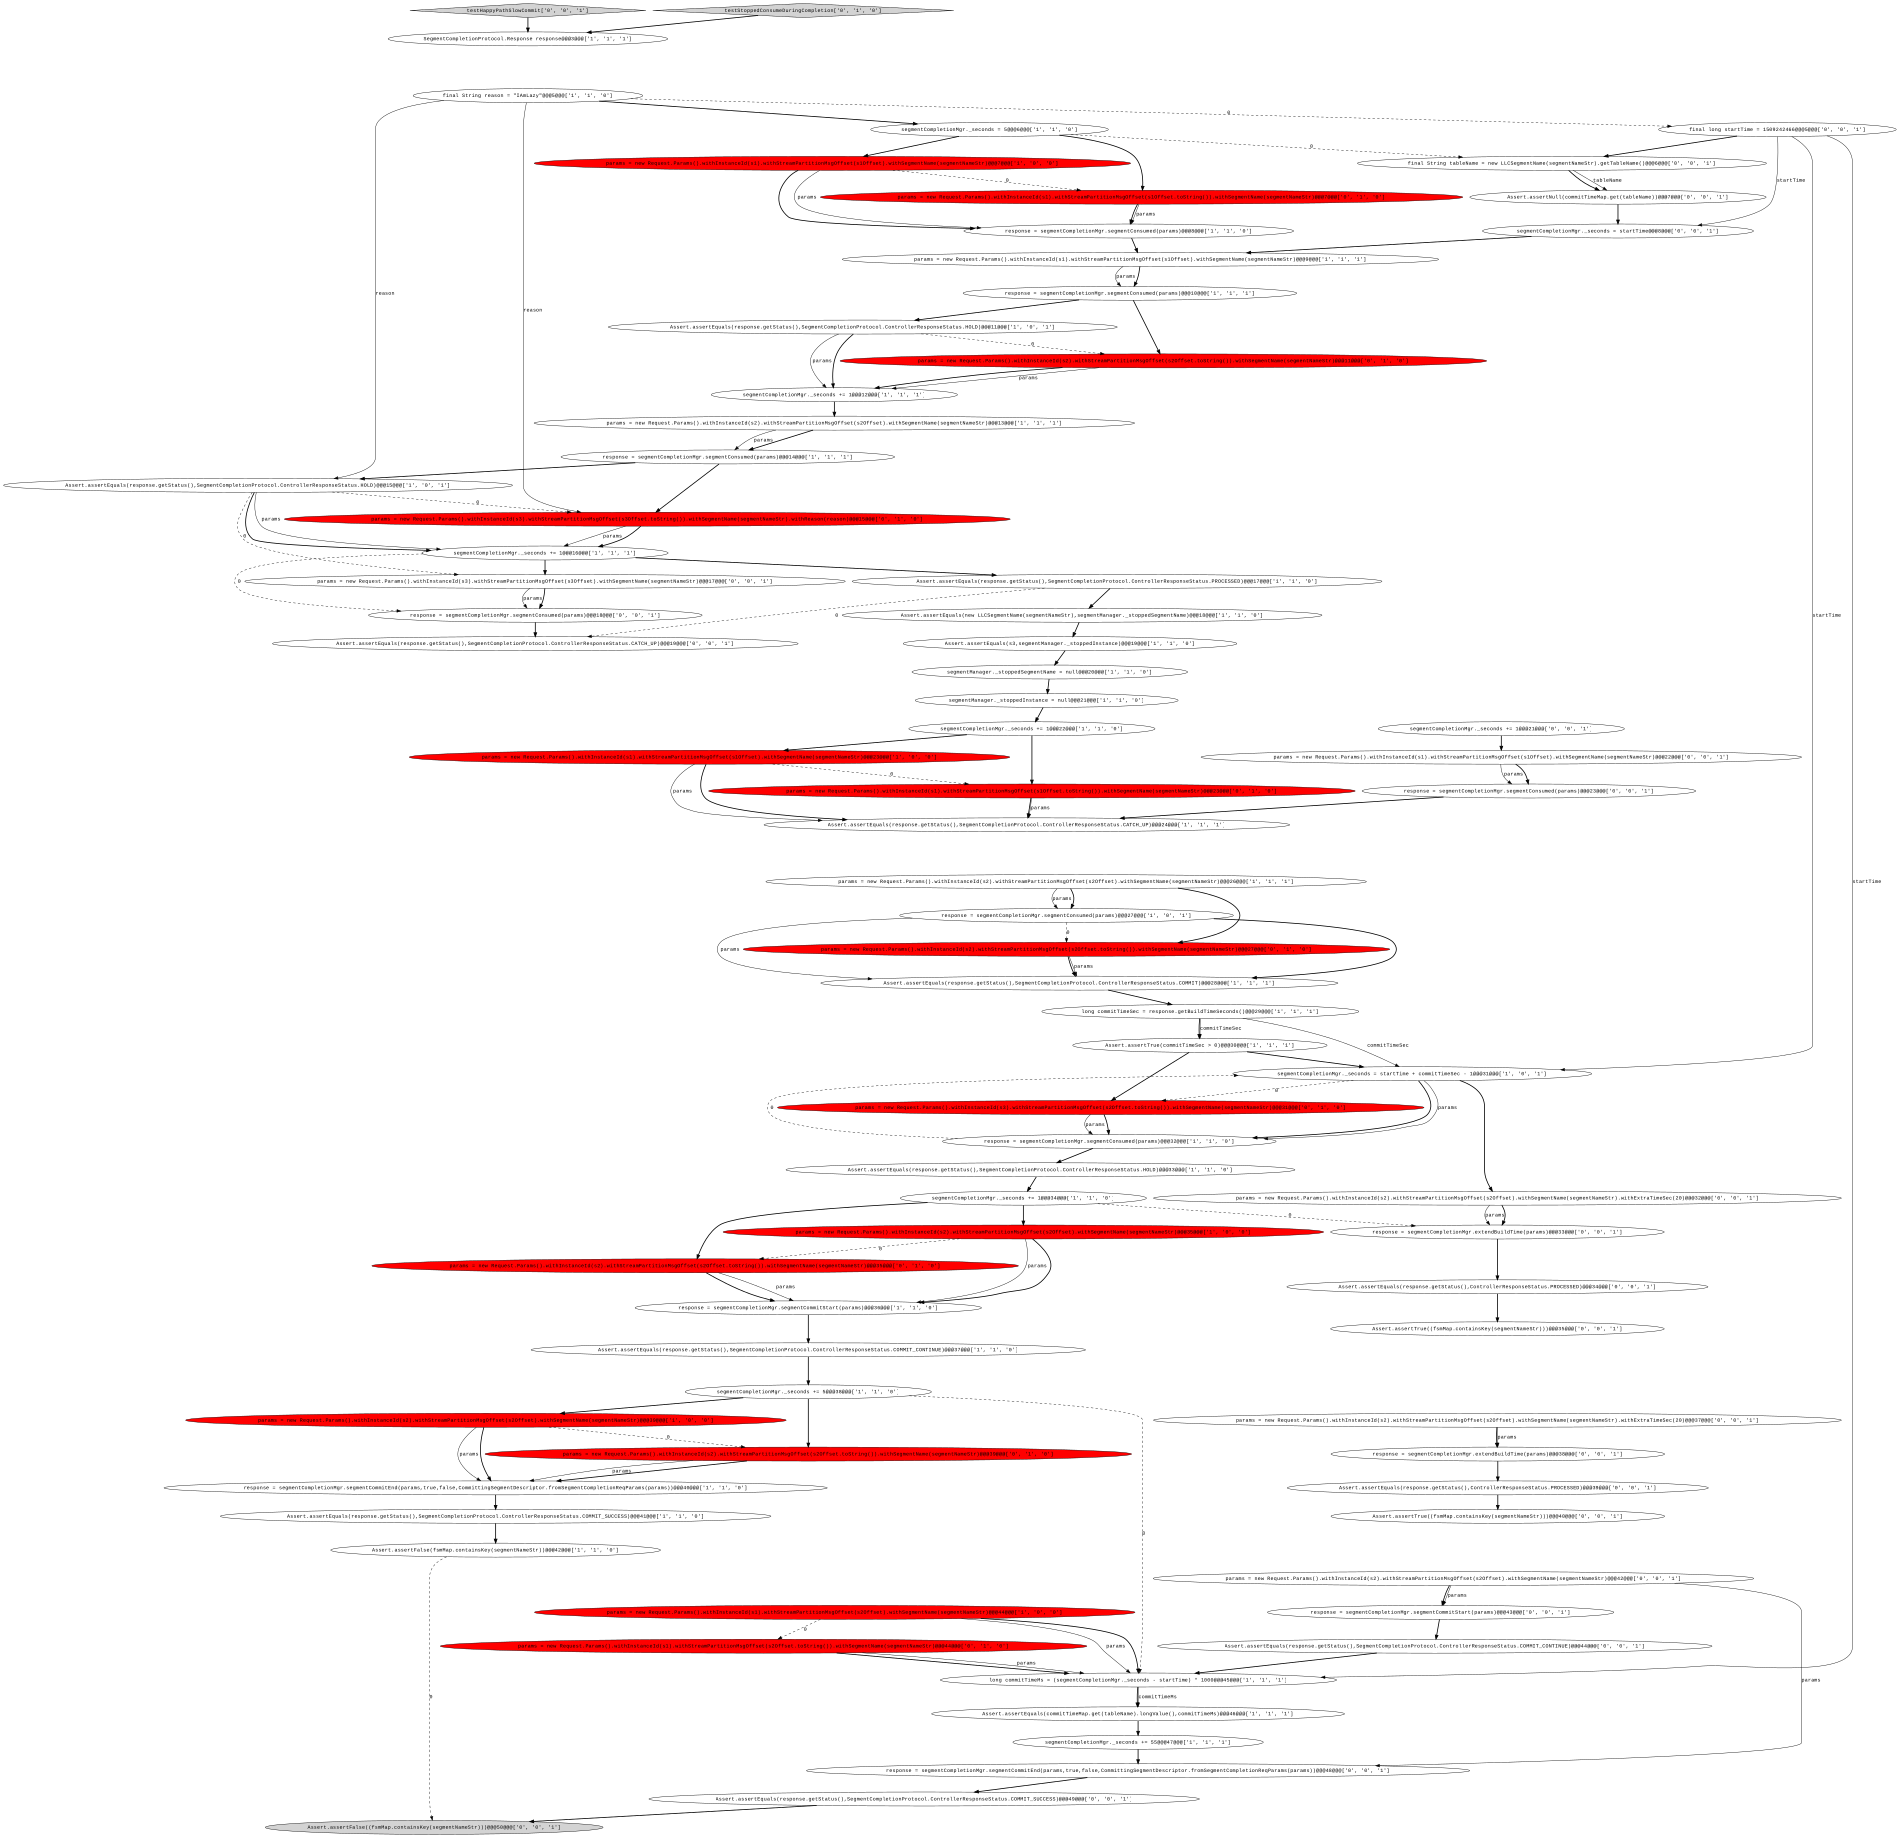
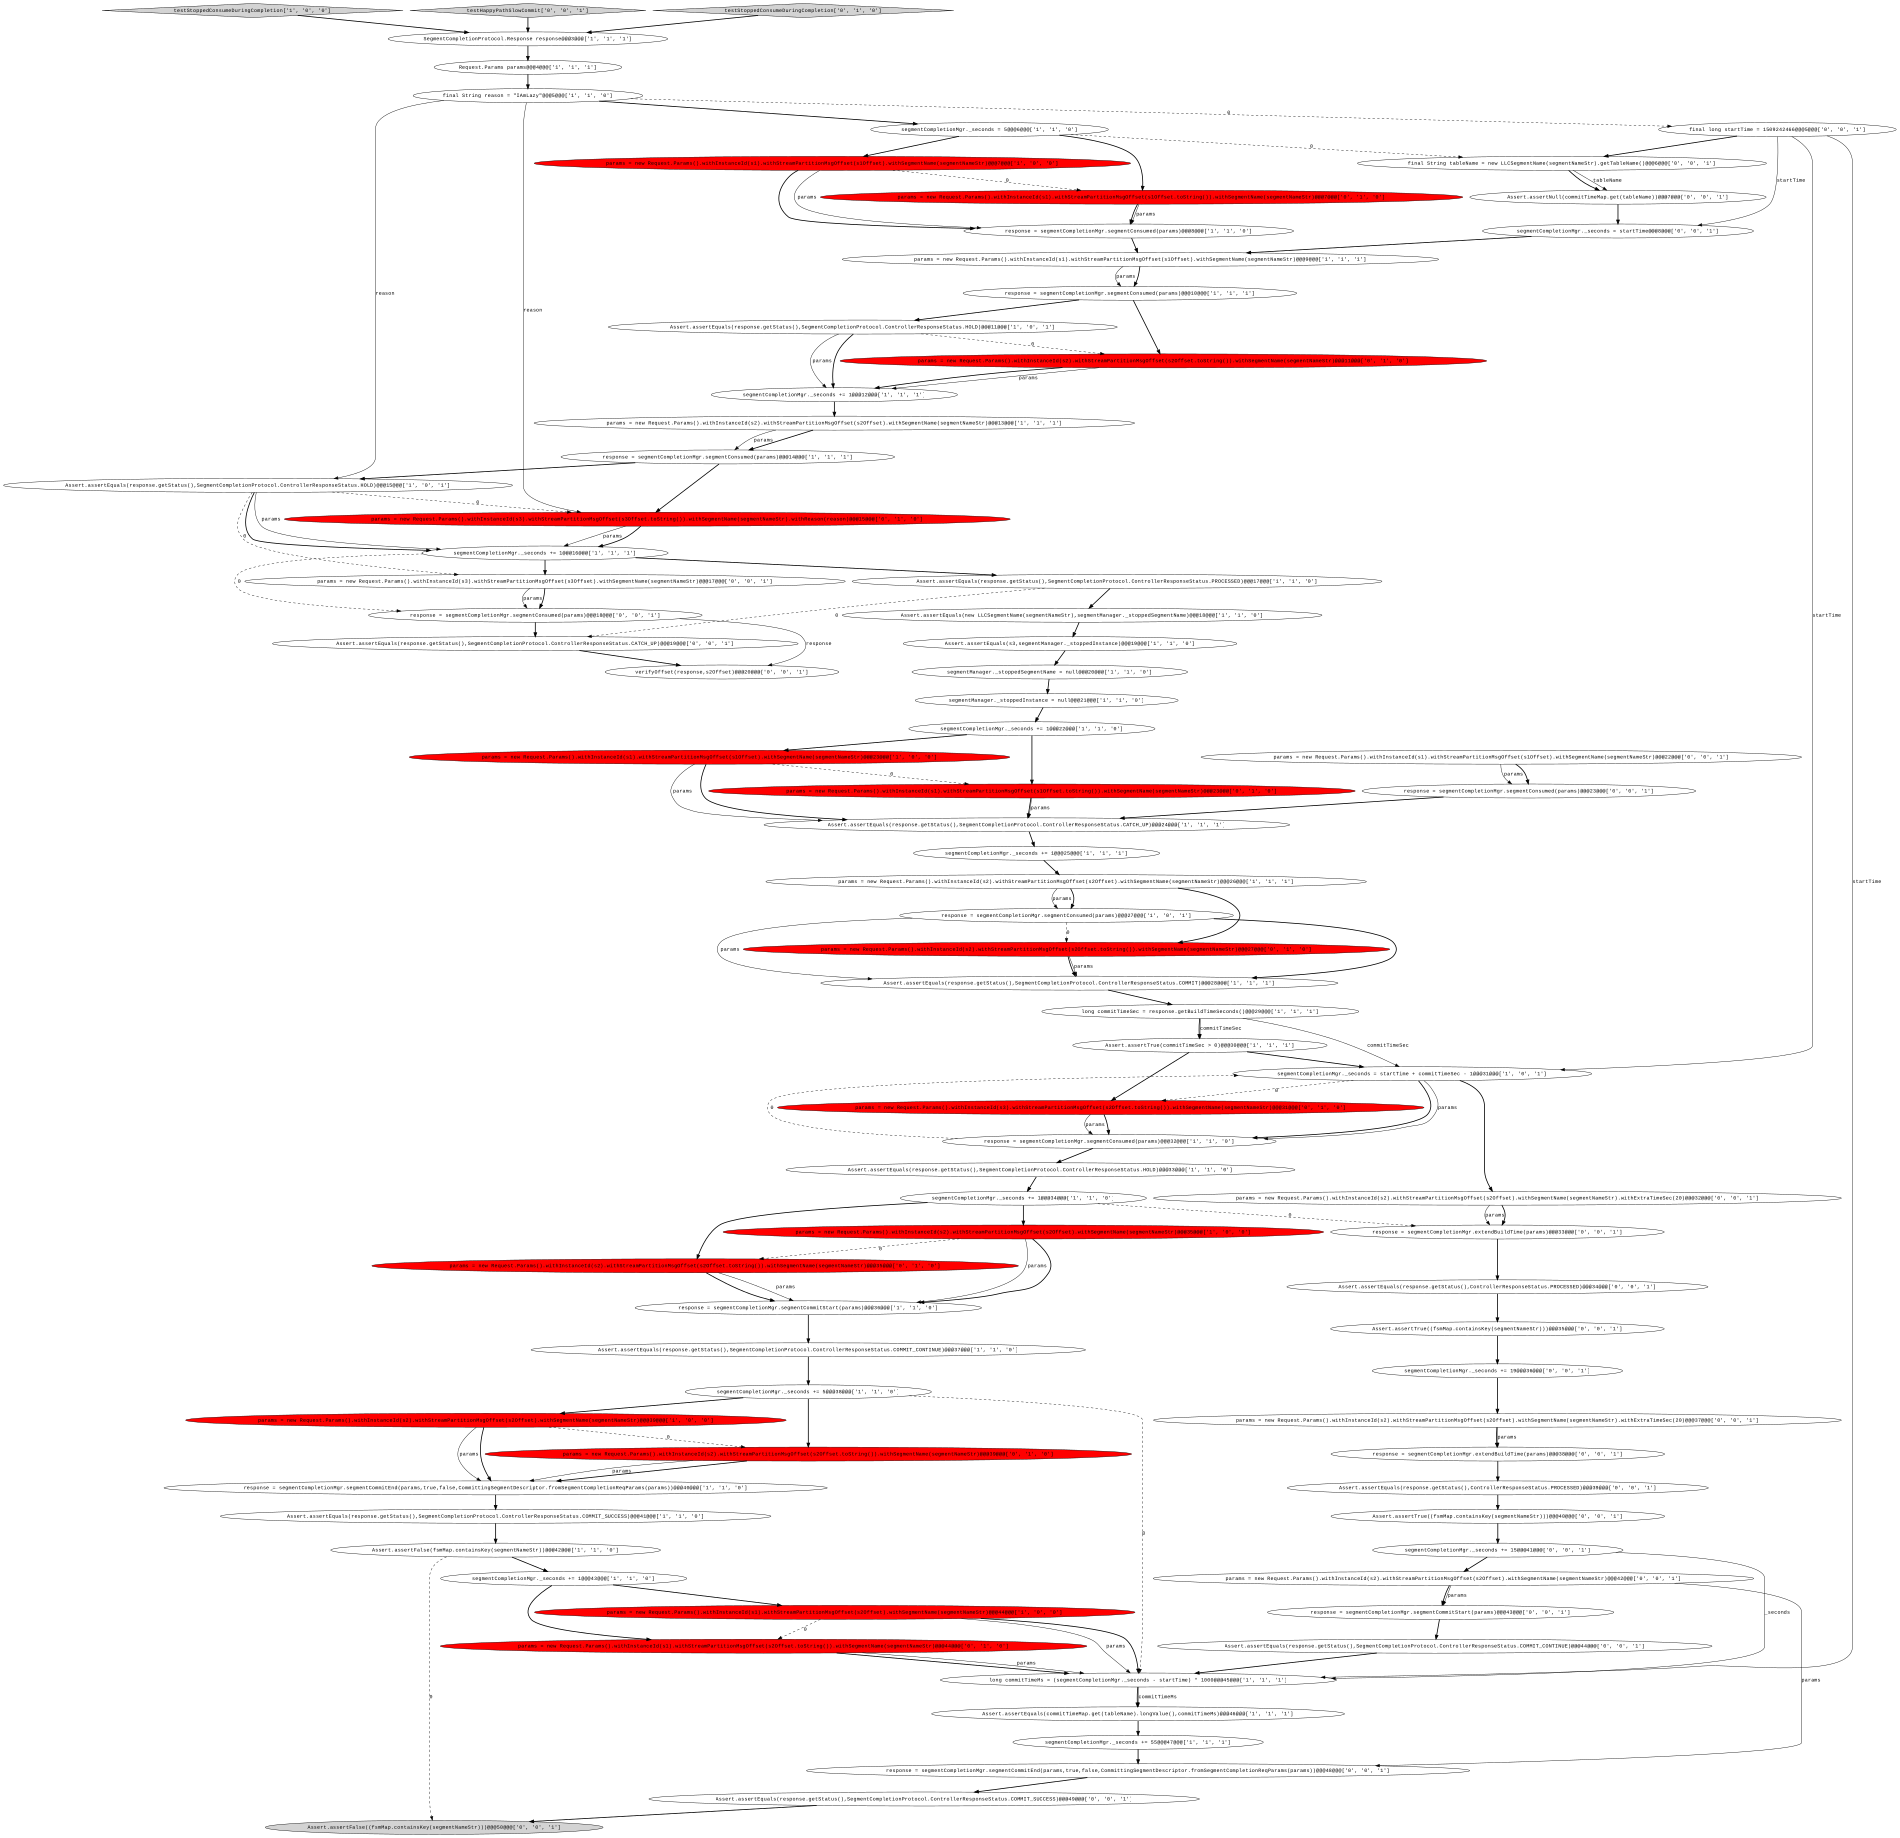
node "testStoppedConsumeDuringCompletion['1', '0', '0']": added
node "Request.Params params@@@4@@@['1', '1', '1']": added
node "verifyOffset(response,s2Offset)@@@20@@@['0', '0', '1']": added
node "segmentCompletionMgr._seconds += 1@@@21@@@['0', '0', '1']": removed
node "segmentCompletionMgr._seconds += 1@@@25@@@['1', '1', '1']": added
node "segmentCompletionMgr._seconds += 19@@@36@@@['0', '0', '1']": added
node "segmentCompletionMgr._seconds += 15@@@41@@@['0', '0', '1']": added
node "segmentCompletionMgr._seconds += 1@@@43@@@['1', '1', '0']": added
